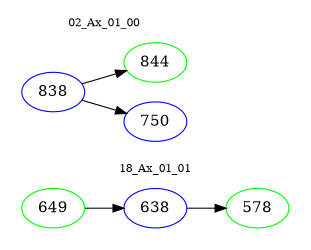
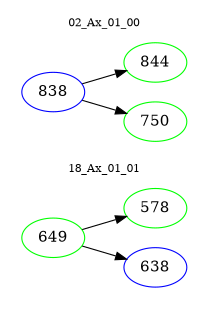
node "750": color blue -> green
edge "638" -> "578": now "649" -> "578"
